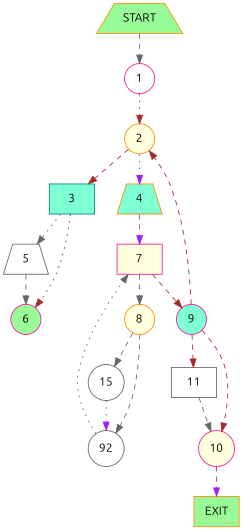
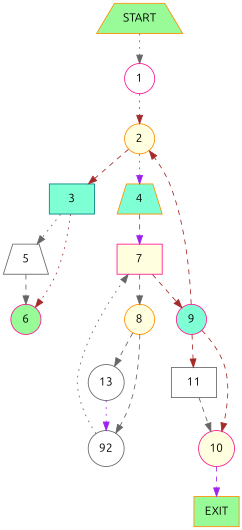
edge "START" -> "1": style dashed -> dotted
node "15": label "15" -> "13"
